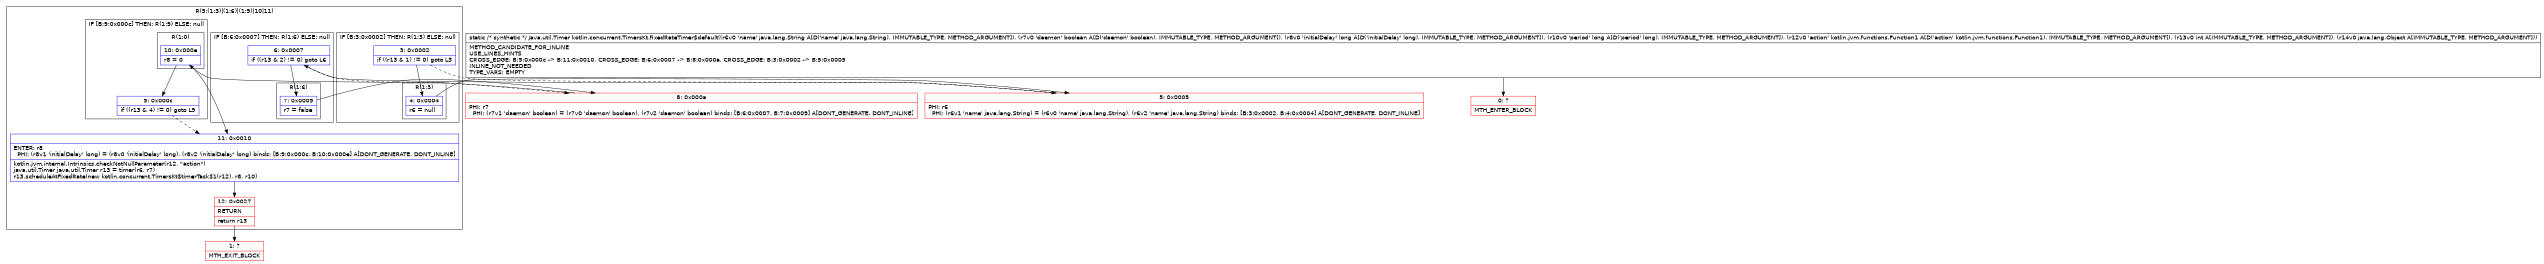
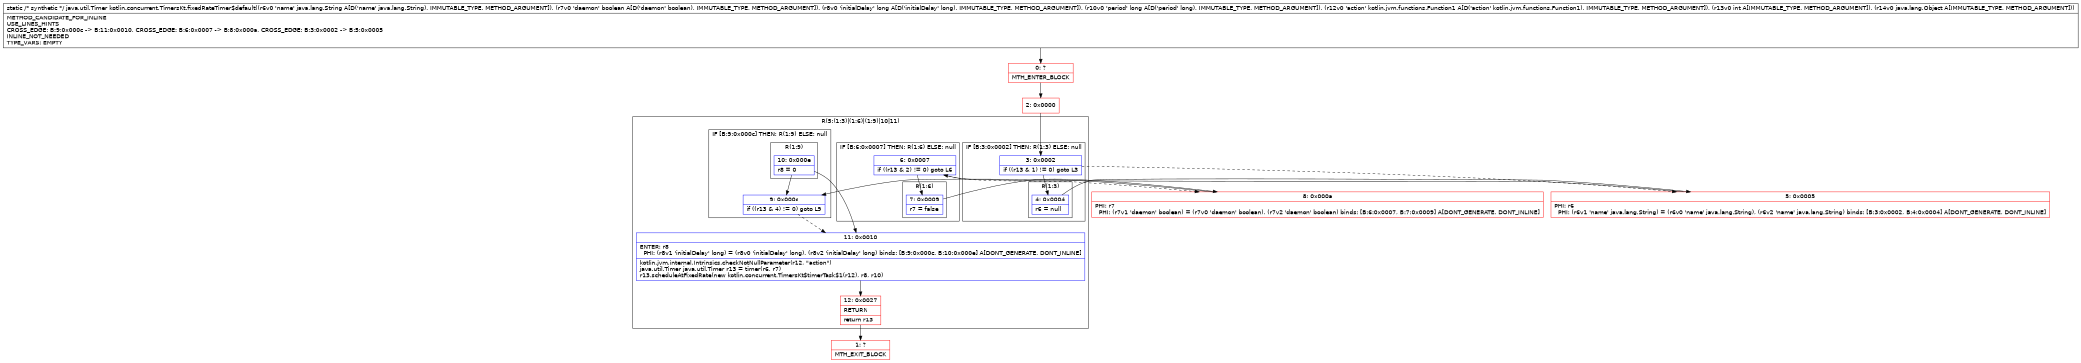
cluster "R(1:0)": label "R(1:0)" -> "R(1:9)"
edge "8: 0x000a" -> "10: 0x000e": now "8: 0x000a" -> "9: 0x000c"
node "2: 0x0000": added
